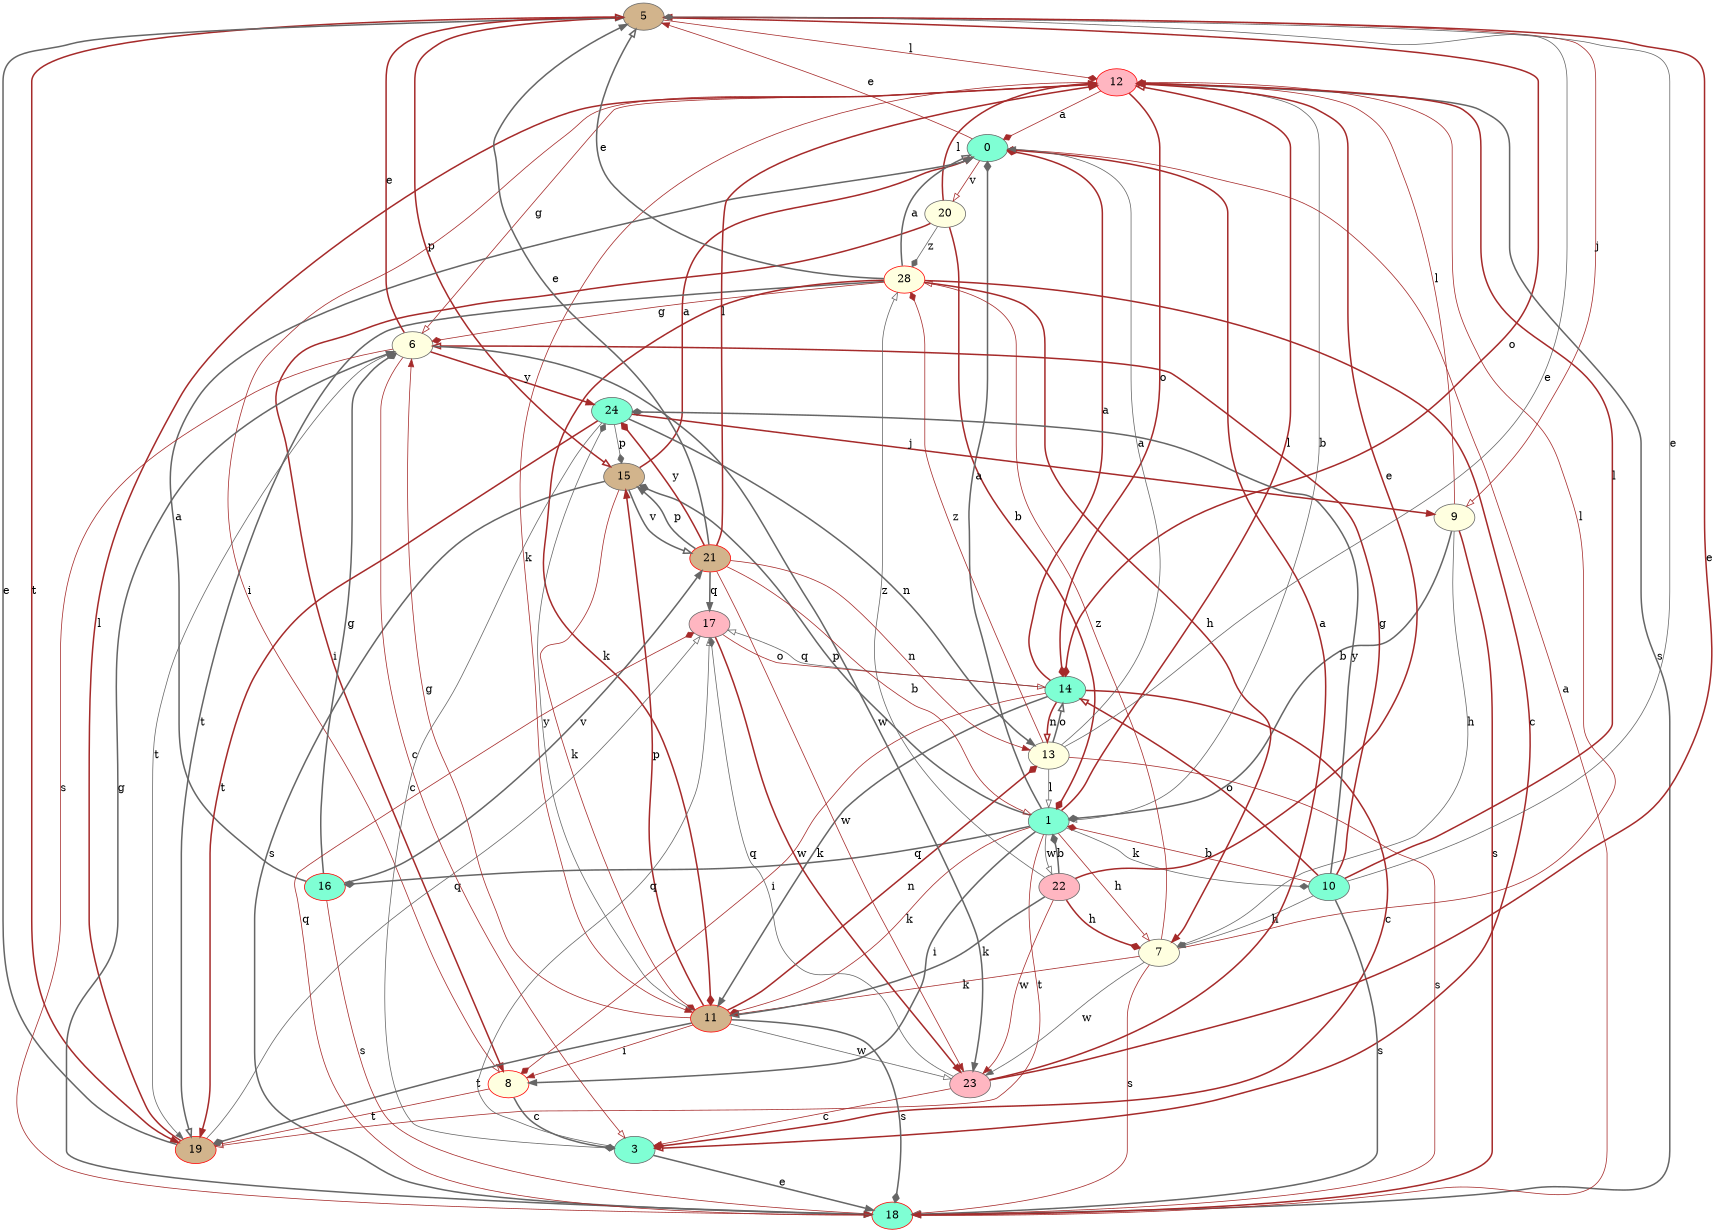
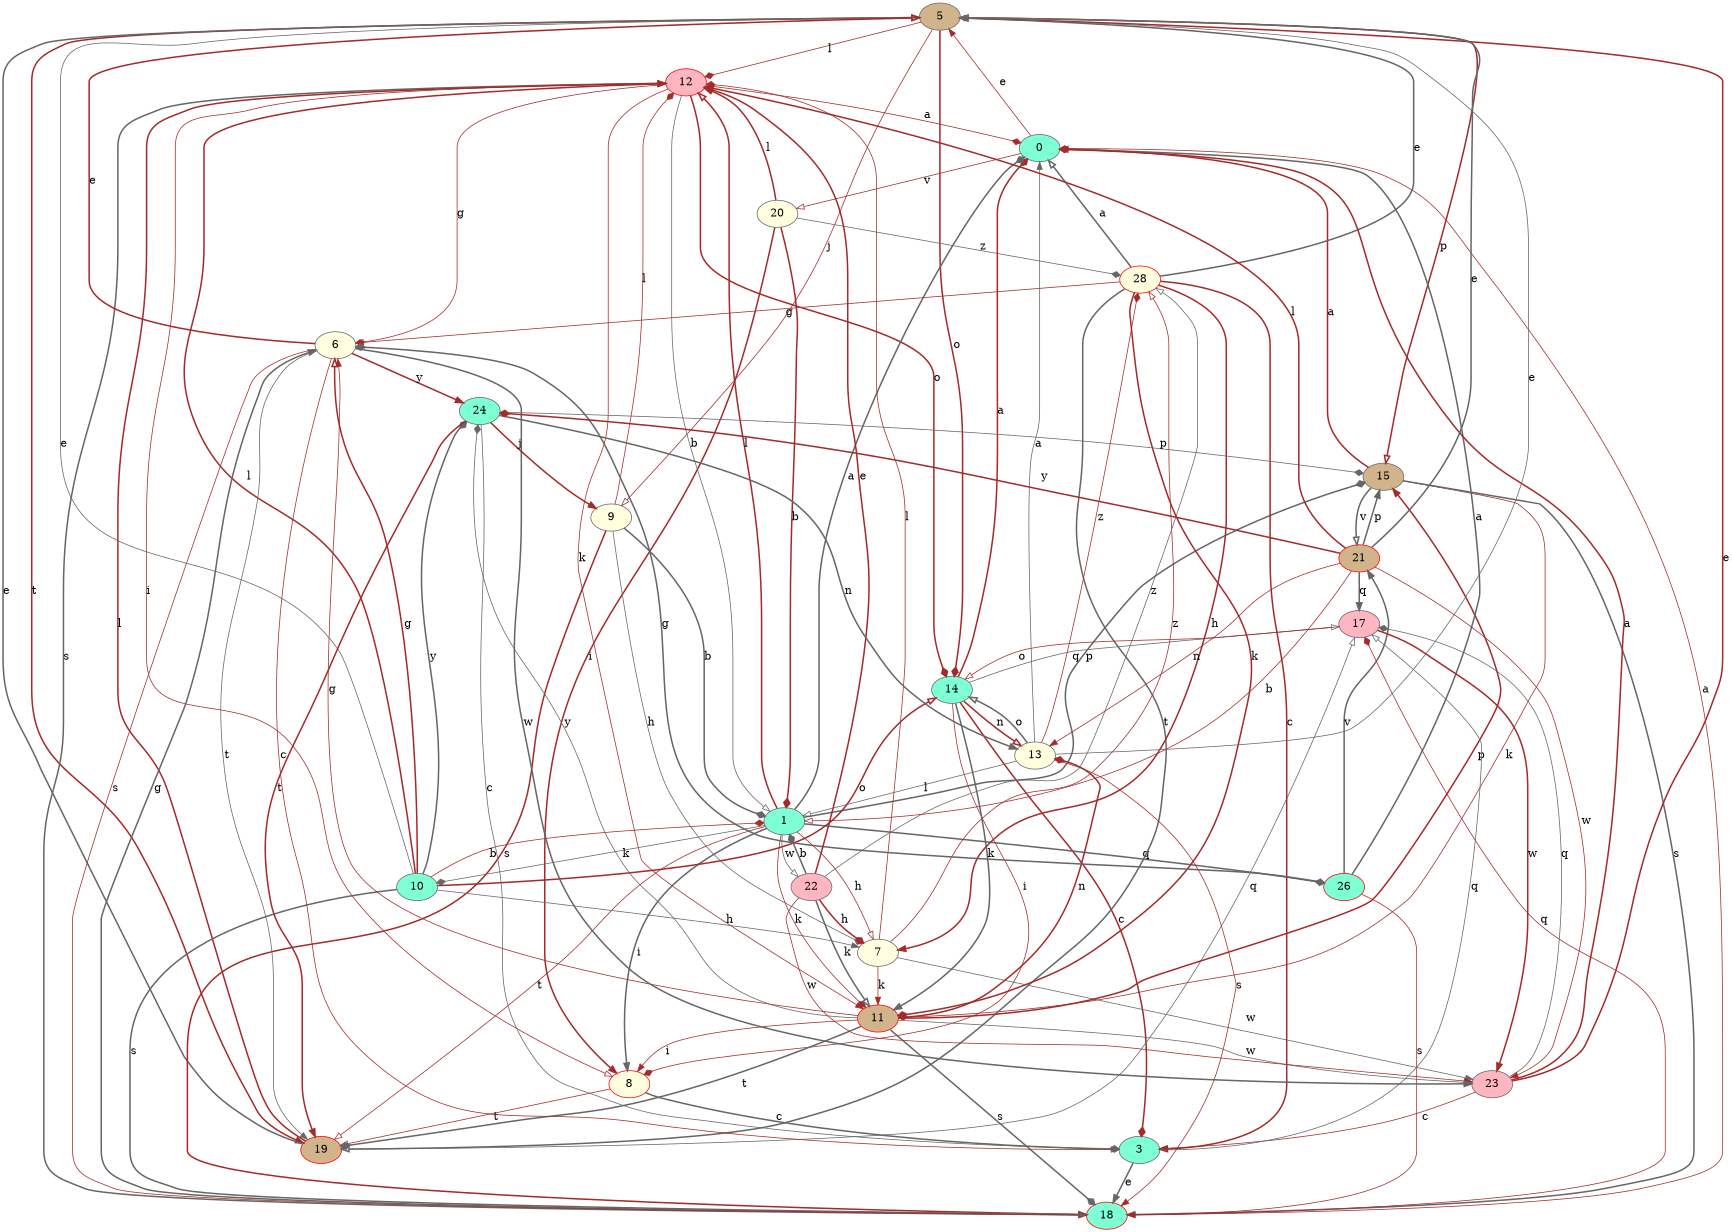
node "16": label "16" -> "26"
edge "7" -> "18": removed, label "s"
